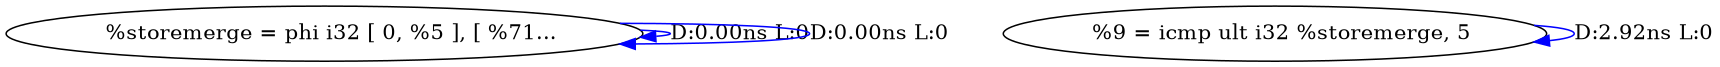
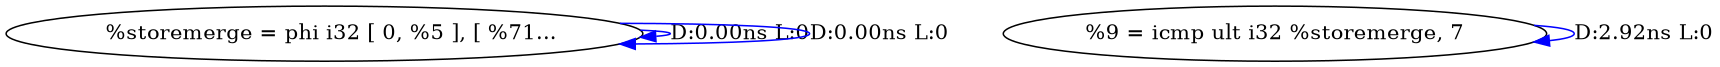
node "%9 = icmp ult i32 %storemerge, 5": label "%9 = icmp ult i32 %storemerge, 5" -> "%9 = icmp ult i32 %storemerge, 7"
